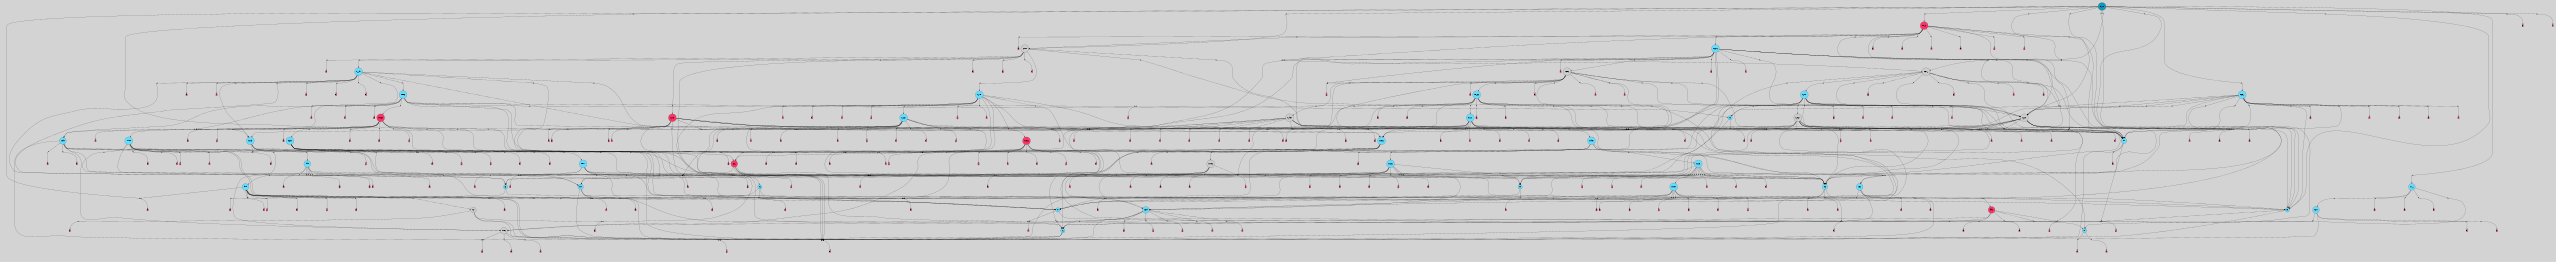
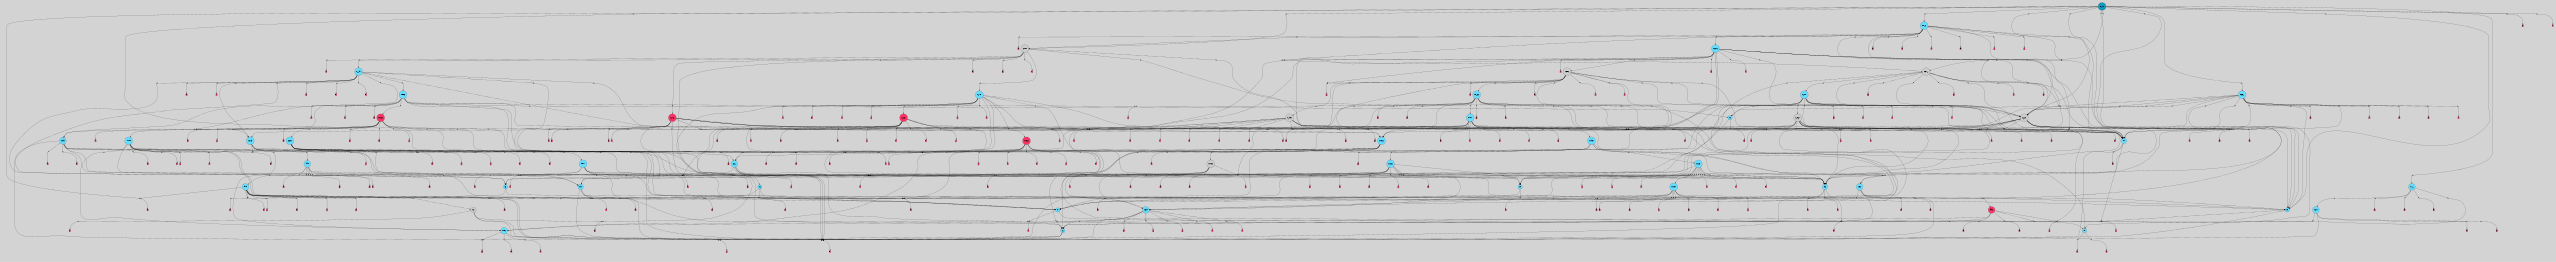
node "T7146": fillcolor #ff3366 -> #66ddff
node "T4662": fillcolor #66ddff -> #ff3366
node "T2472": label "T2472" -> "T2872"
node "T564": fillcolor #ff3366 -> #66ddff
node "T136": fillcolor #cccccc -> #66ddff
